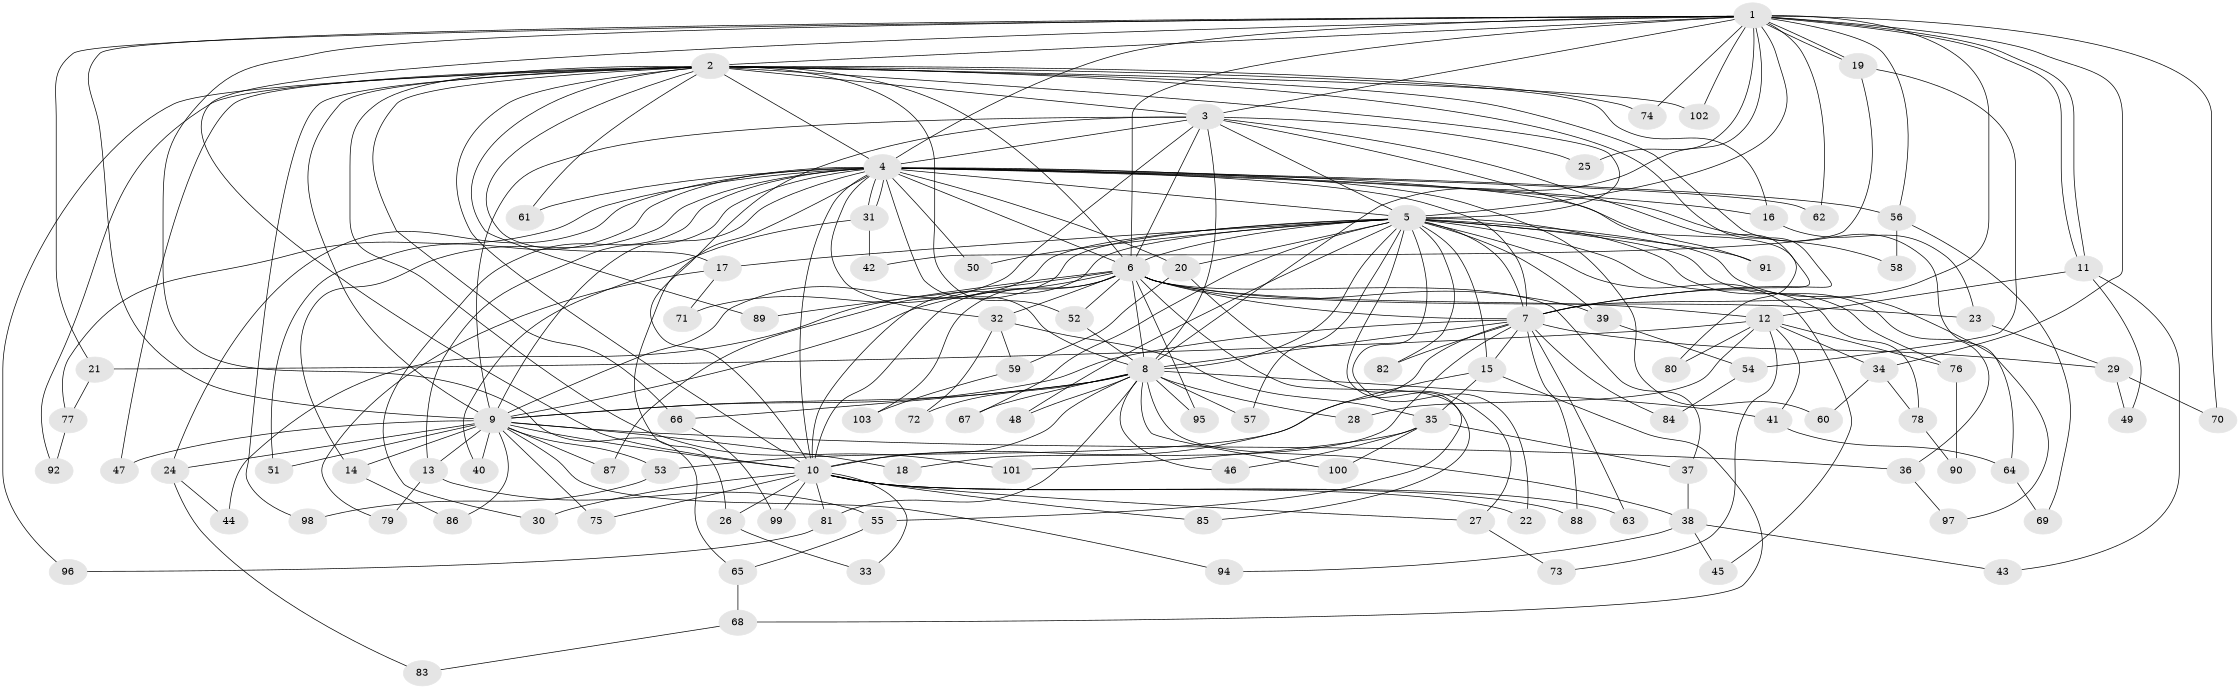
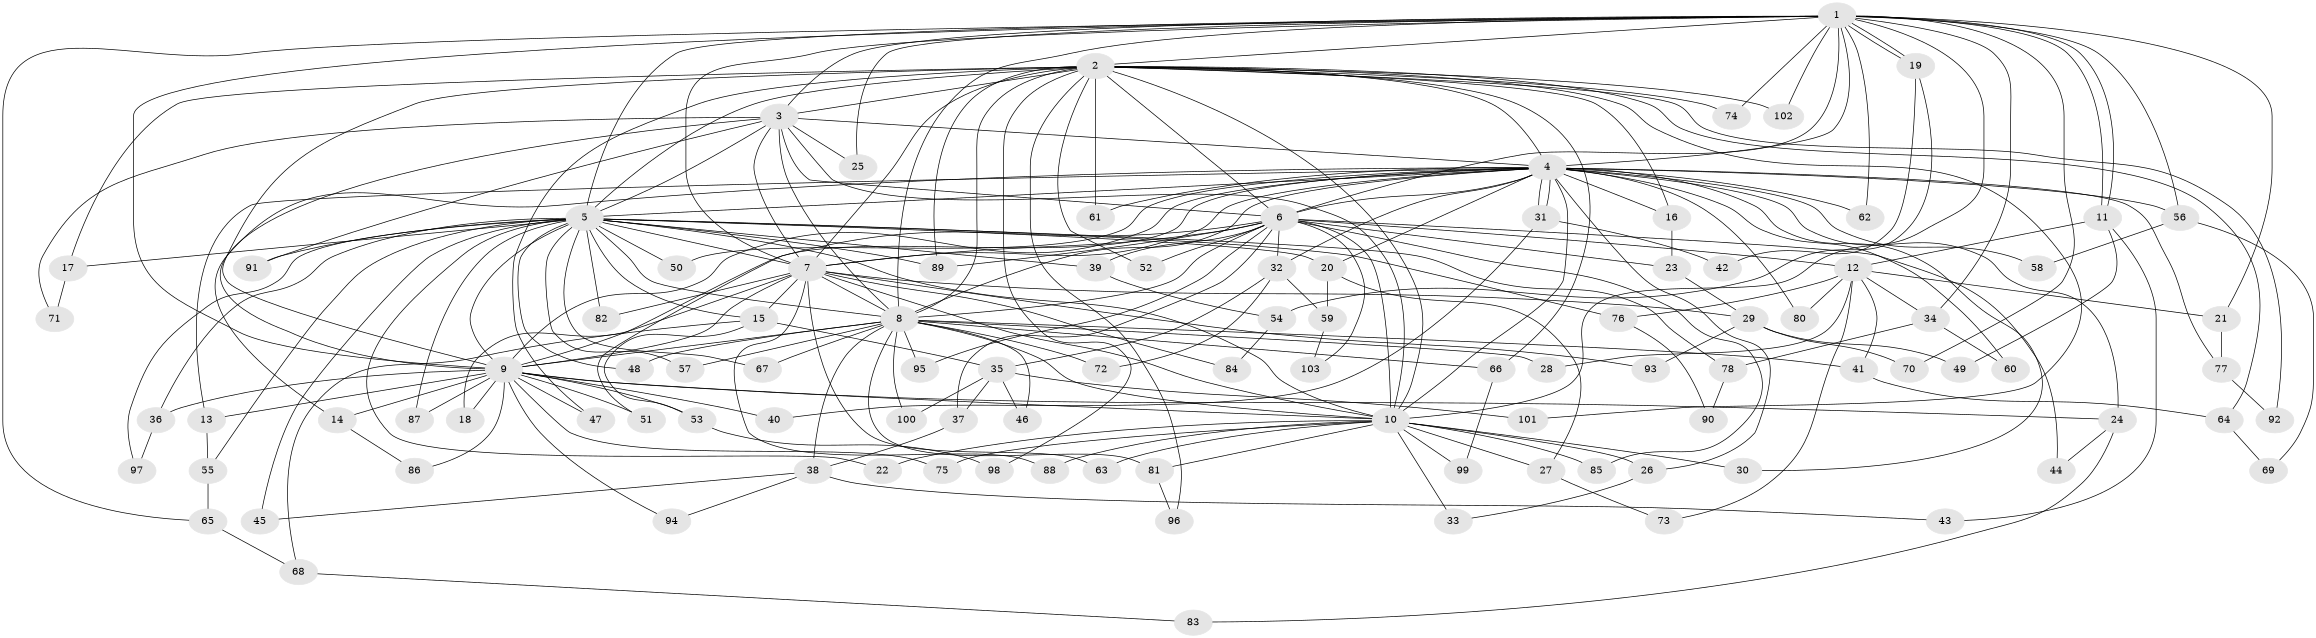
edge "5" -- "6": now "5" -- "89"
edge "52" -- "8": now "2" -- "8"
node "93": added
node "79": removed
